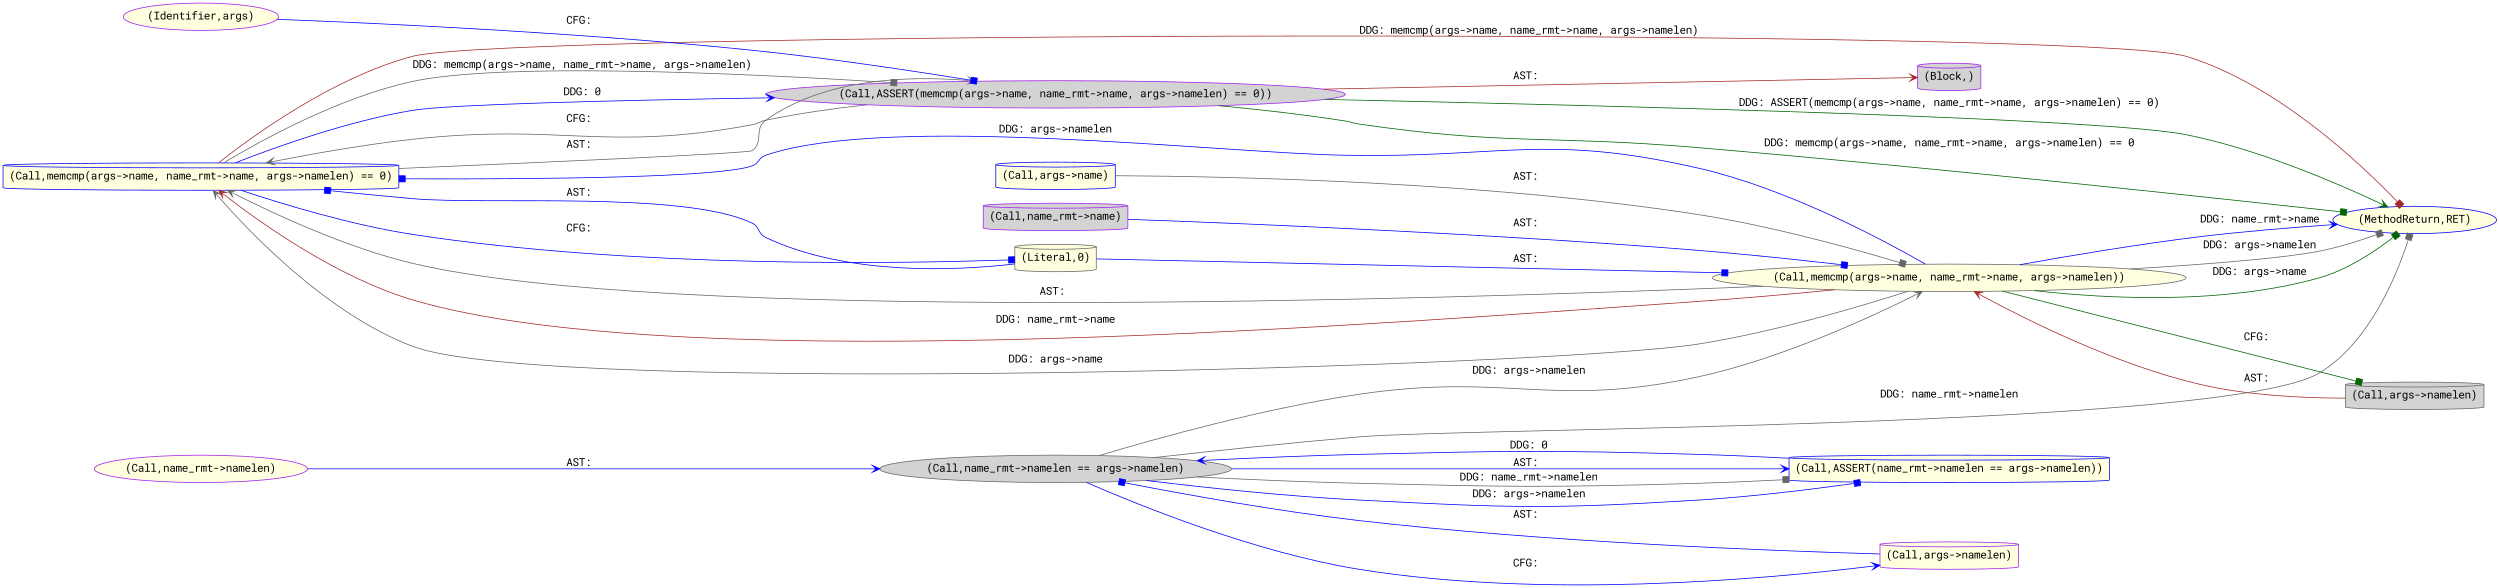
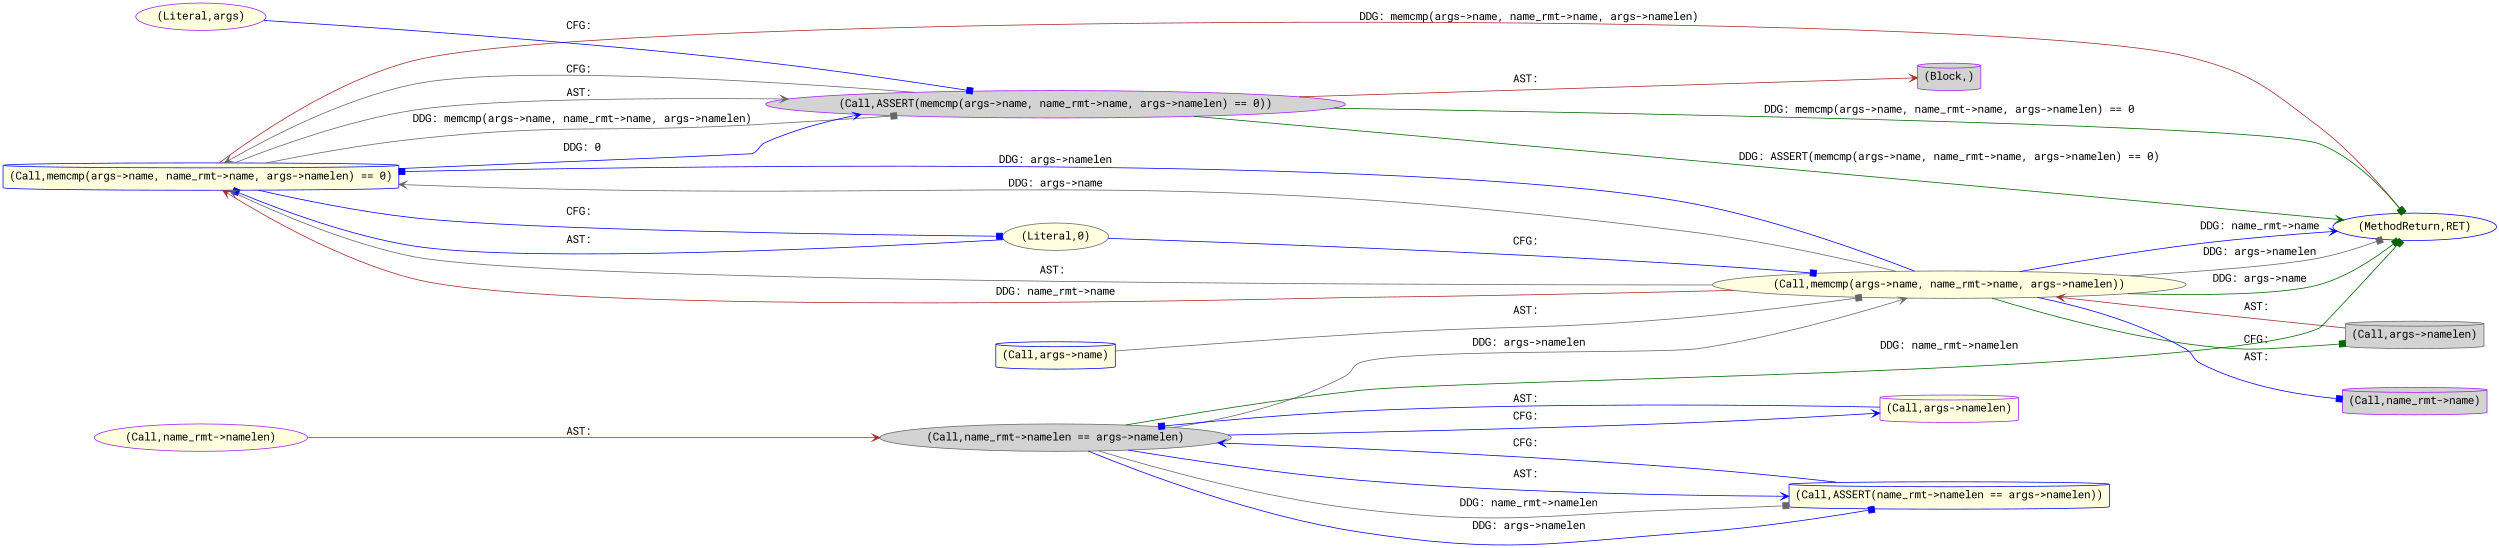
node "(Identifier,args)": label "(Identifier,args)" -> "(Literal,args)"
edge "(Call,name_rmt->name)" -> "(Call,memcmp(args->name, name_rmt->name, args->namelen))": reversed
node "(Literal,0)": shape cylinder -> ellipse
edge "(Literal,0)" -> "(Call,memcmp(args->name, name_rmt->name, args->namelen))": label "AST: " -> "CFG: "
edge "(Call,name_rmt->namelen == args->namelen)" -> "(MethodReturn,RET)": color gray40 -> darkgreen
edge "(Call,ASSERT(name_rmt->namelen == args->namelen))" -> "(Call,name_rmt->namelen == args->namelen)": label "DDG: 0" -> "CFG: "
edge "(Call,name_rmt->namelen)" -> "(Call,name_rmt->namelen == args->namelen)": color blue -> brown
